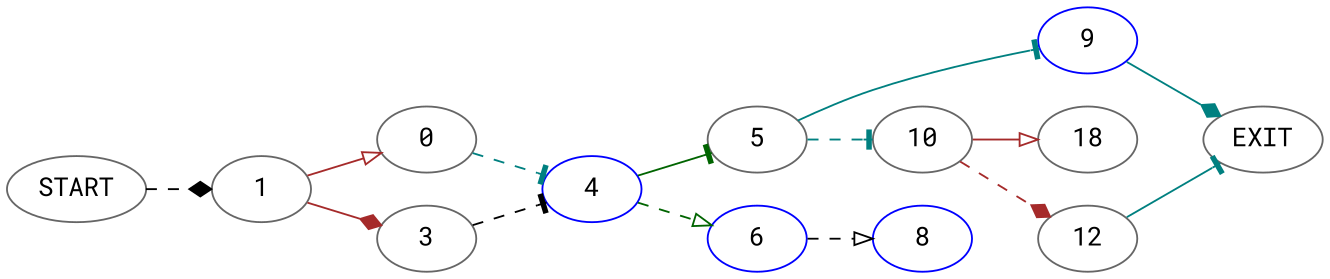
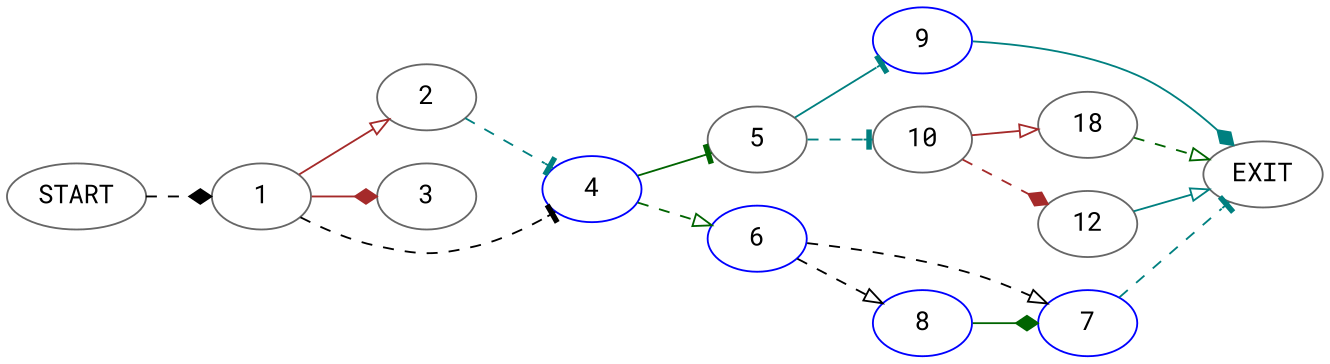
node "0": label "0" -> "2"
edge "18" -> "EXIT": added
edge "12" -> "EXIT": arrowhead tee -> onormal
edge "3" -> "4": now "1" -> "4"
node "7": added
